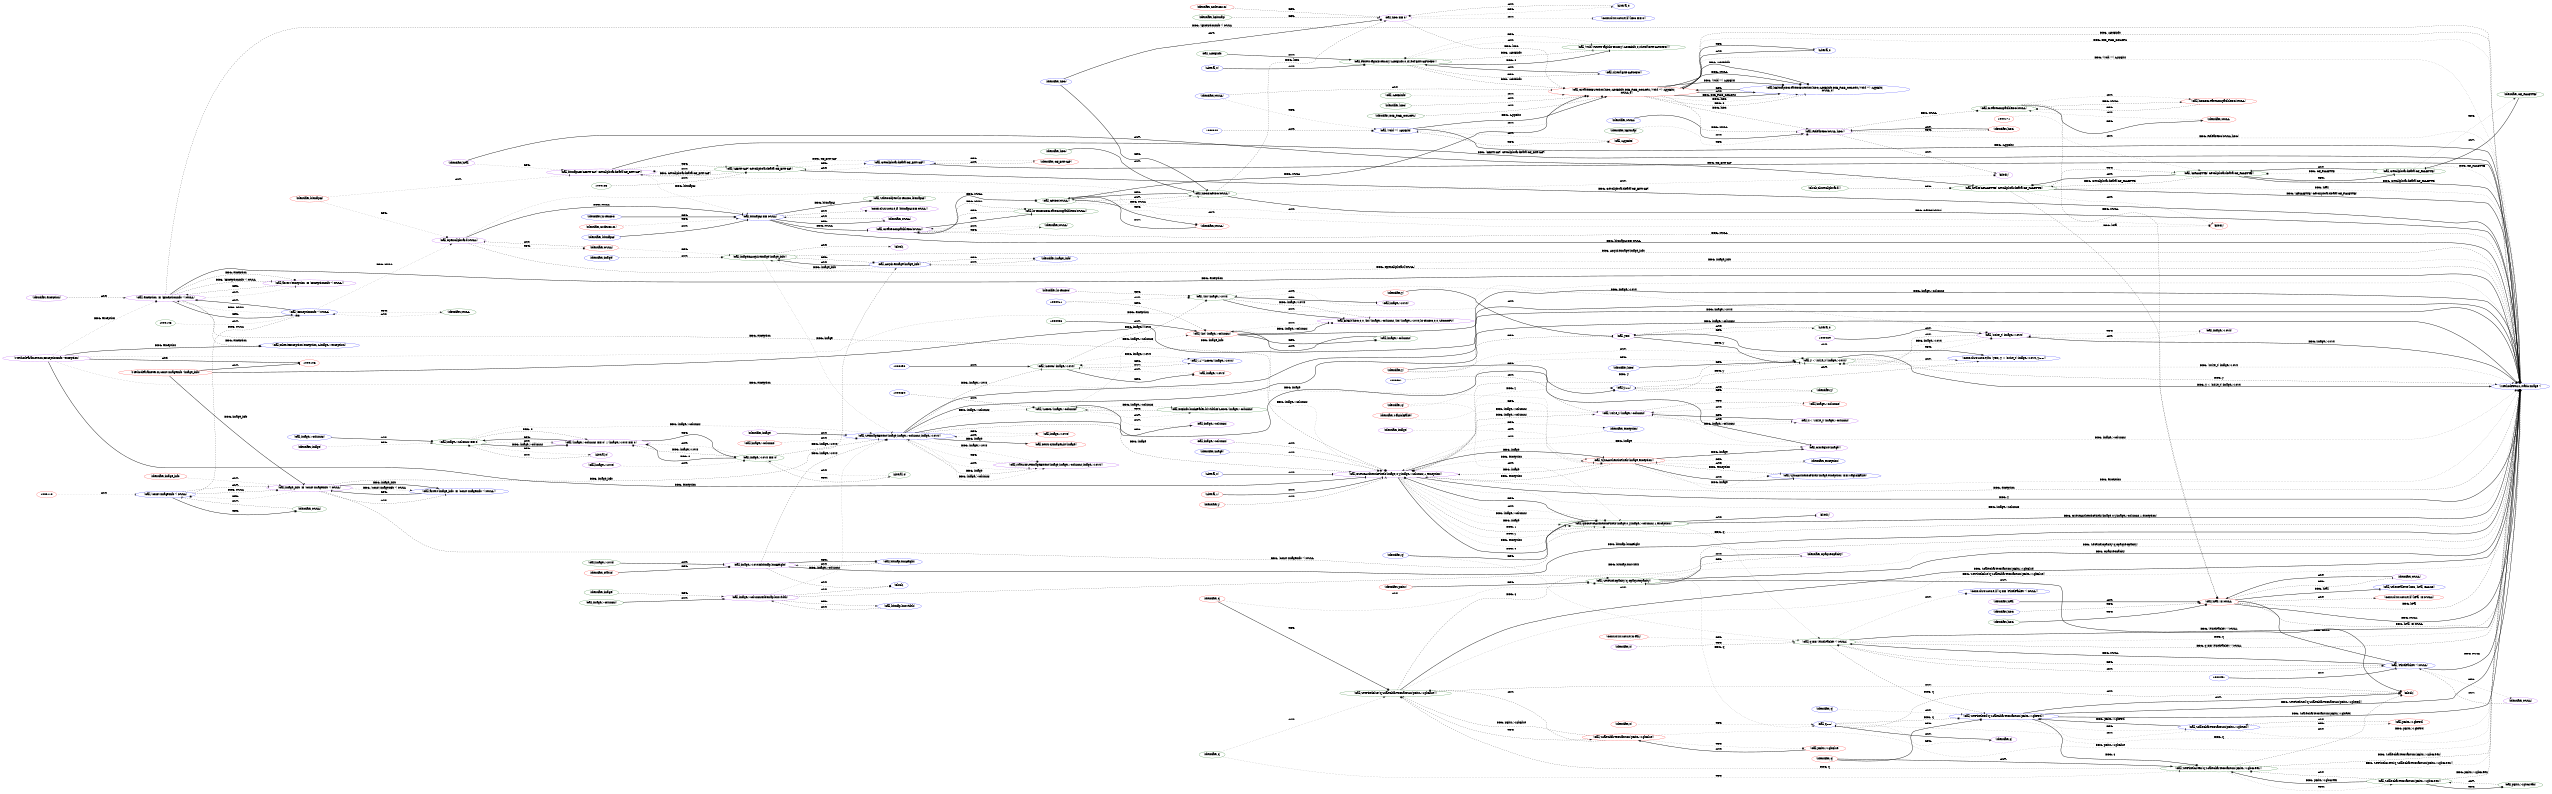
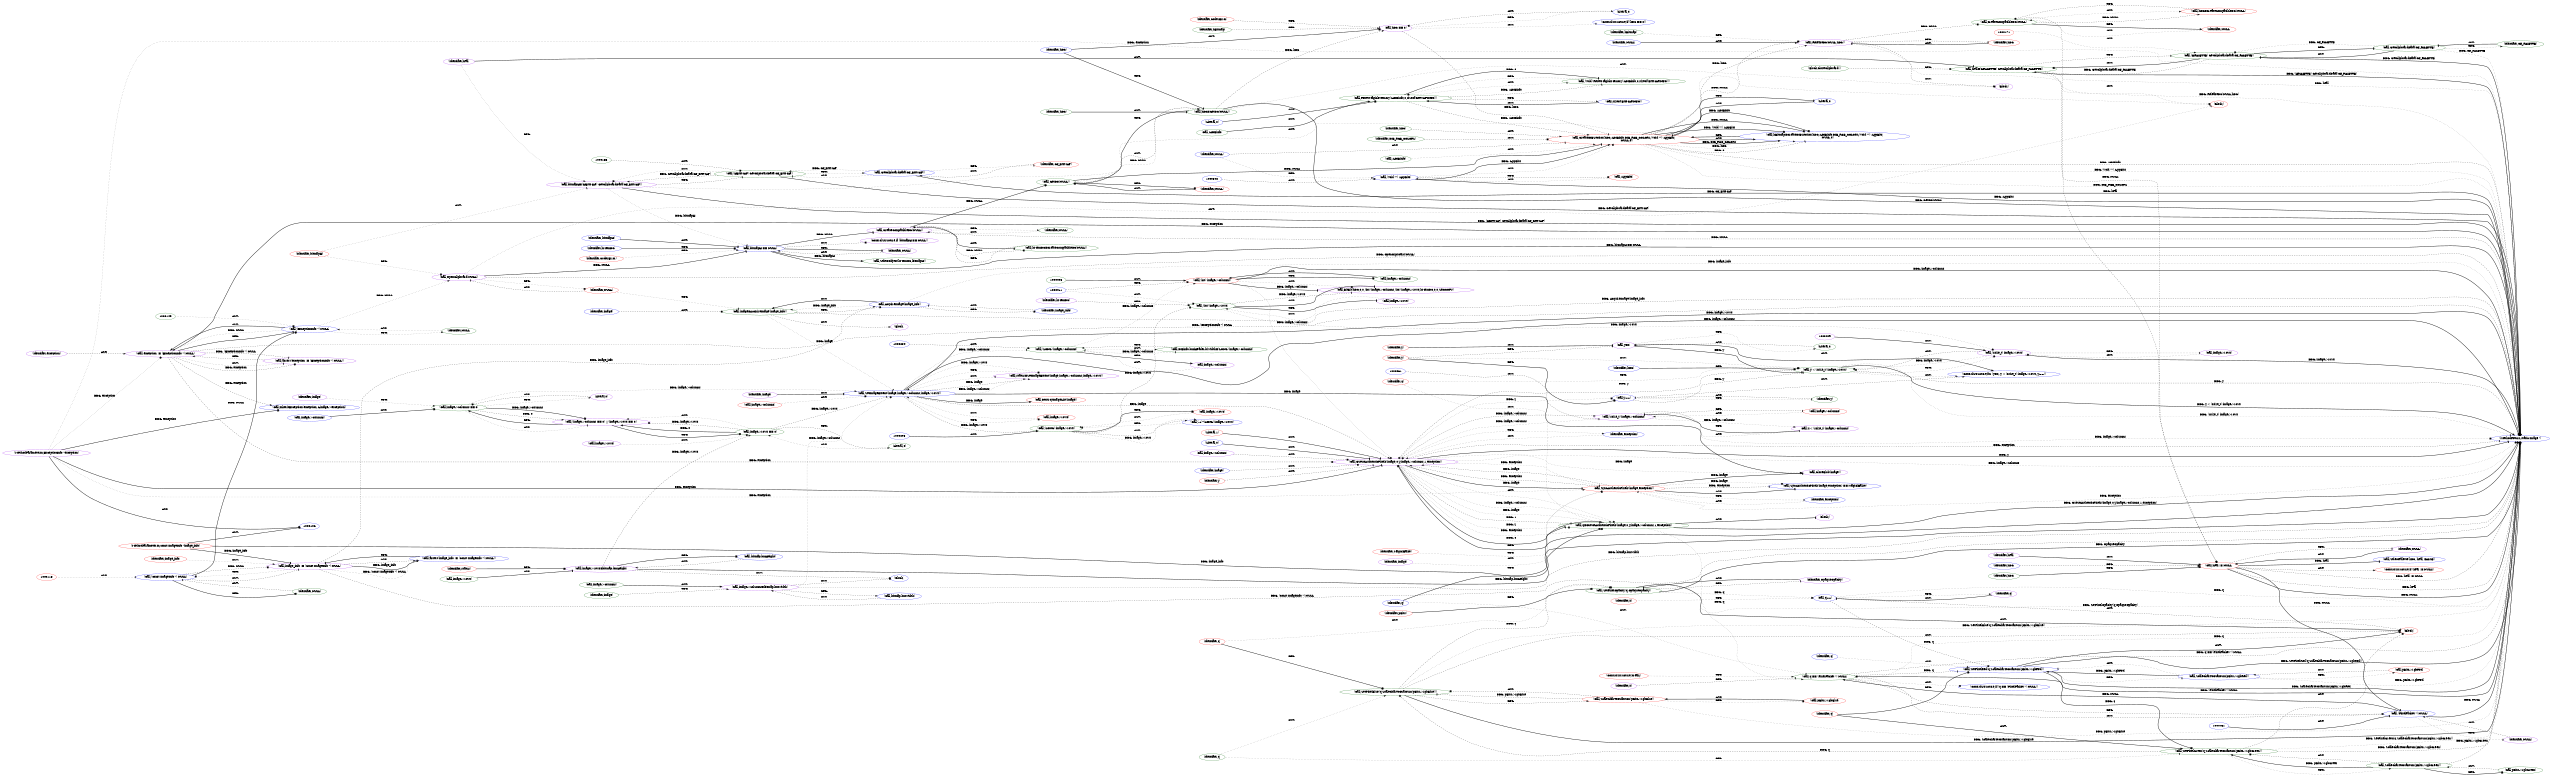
node "1000106": color red -> blue
edge "(Call,(const ImageInfo *) NULL)" -> "(Call,(ExceptionInfo *) NULL)": style dashed -> bold
edge "(Call,image->rows=bitmap.bmHeight)" -> "(Call,SetImageExtent(image,image->columns,image->rows))": now "(Call,image->rows=bitmap.bmHeight)" -> "(Call,image->rows == 0)"
